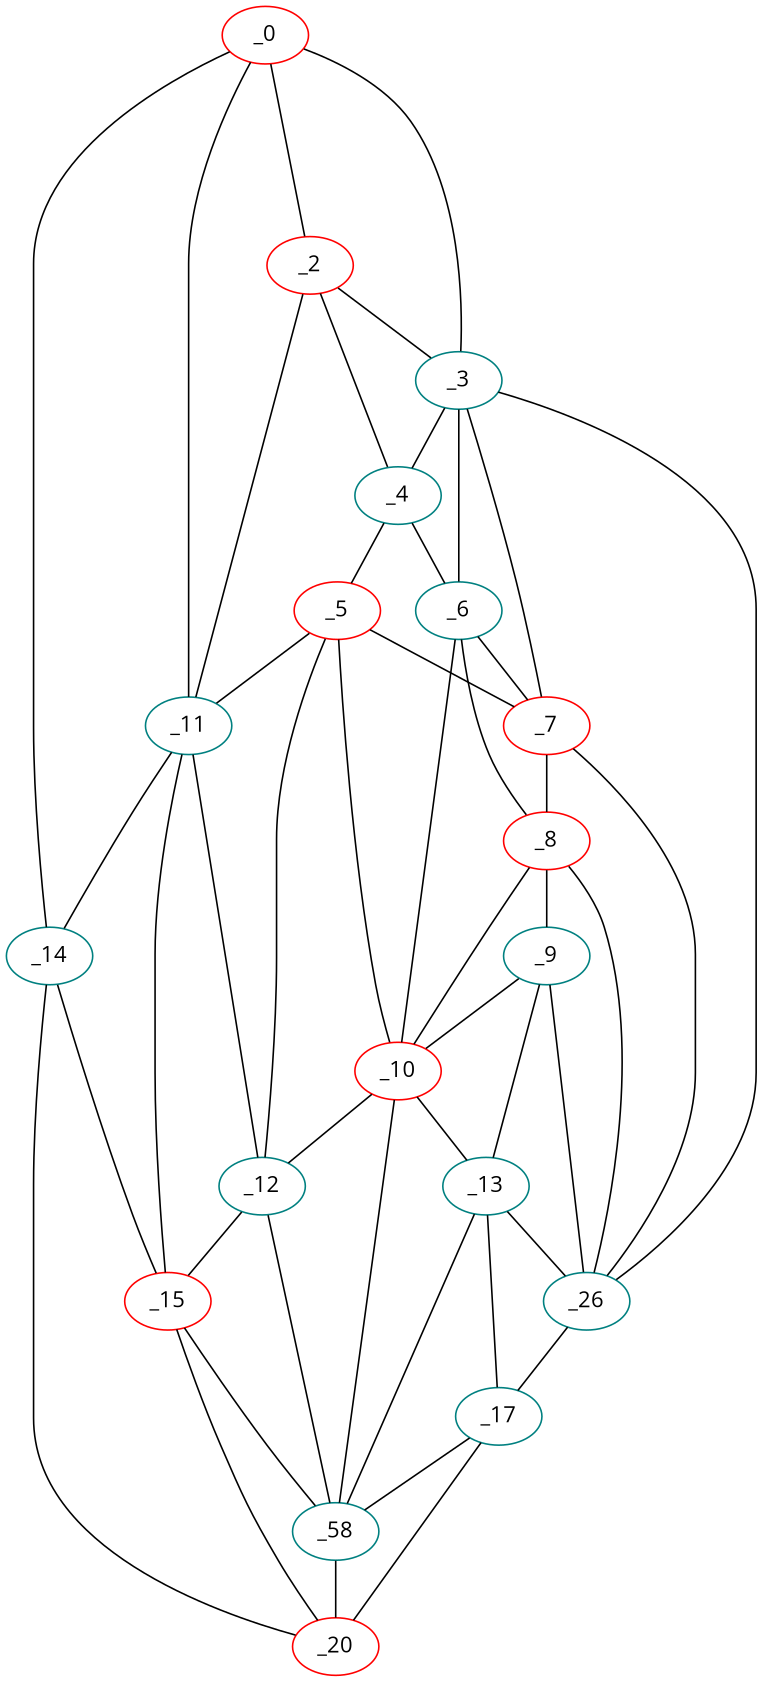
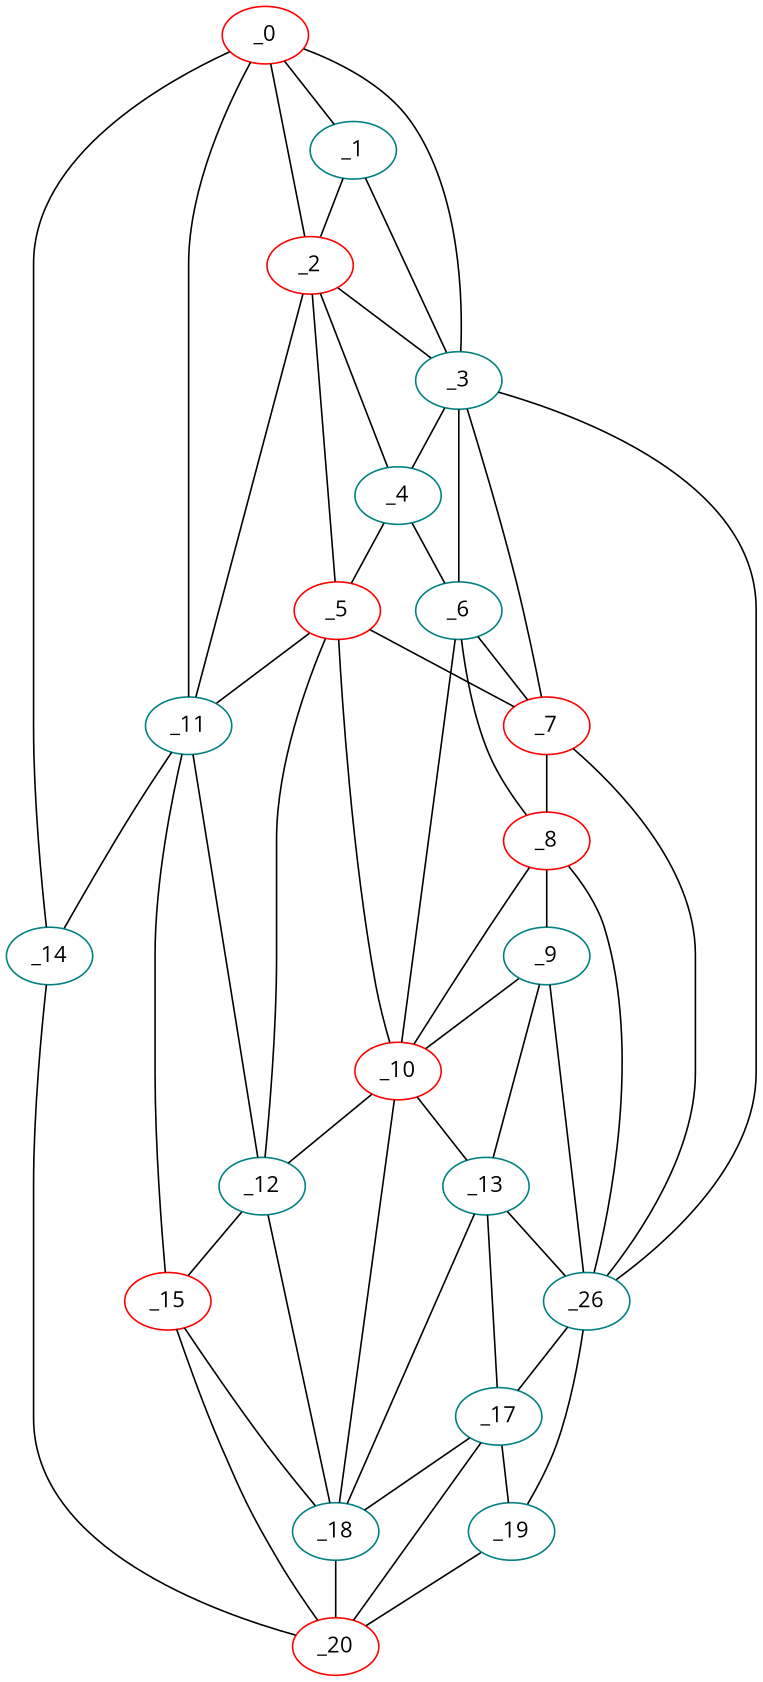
node "_1": added
edge "_2" -- "_5": added
edge "_14" -- "_15": removed
node "_58": label "_58" -> "_18"
node "_19": added
